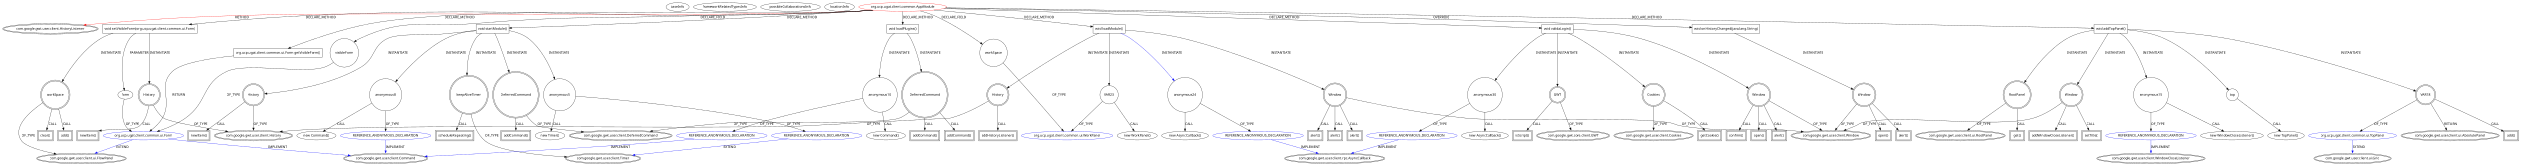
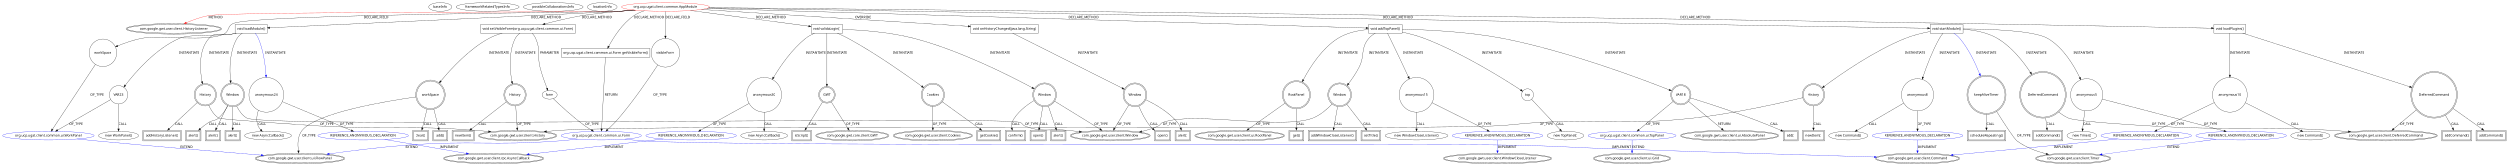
edge "void startModule()" -> "keepAliveTimer": color black -> blue
edge "org.ucp.ugat.client.common.ui.WorkPanel" -> "com.google.gwt.user.client.ui.FlowPanel": added, label "EXTEND"
